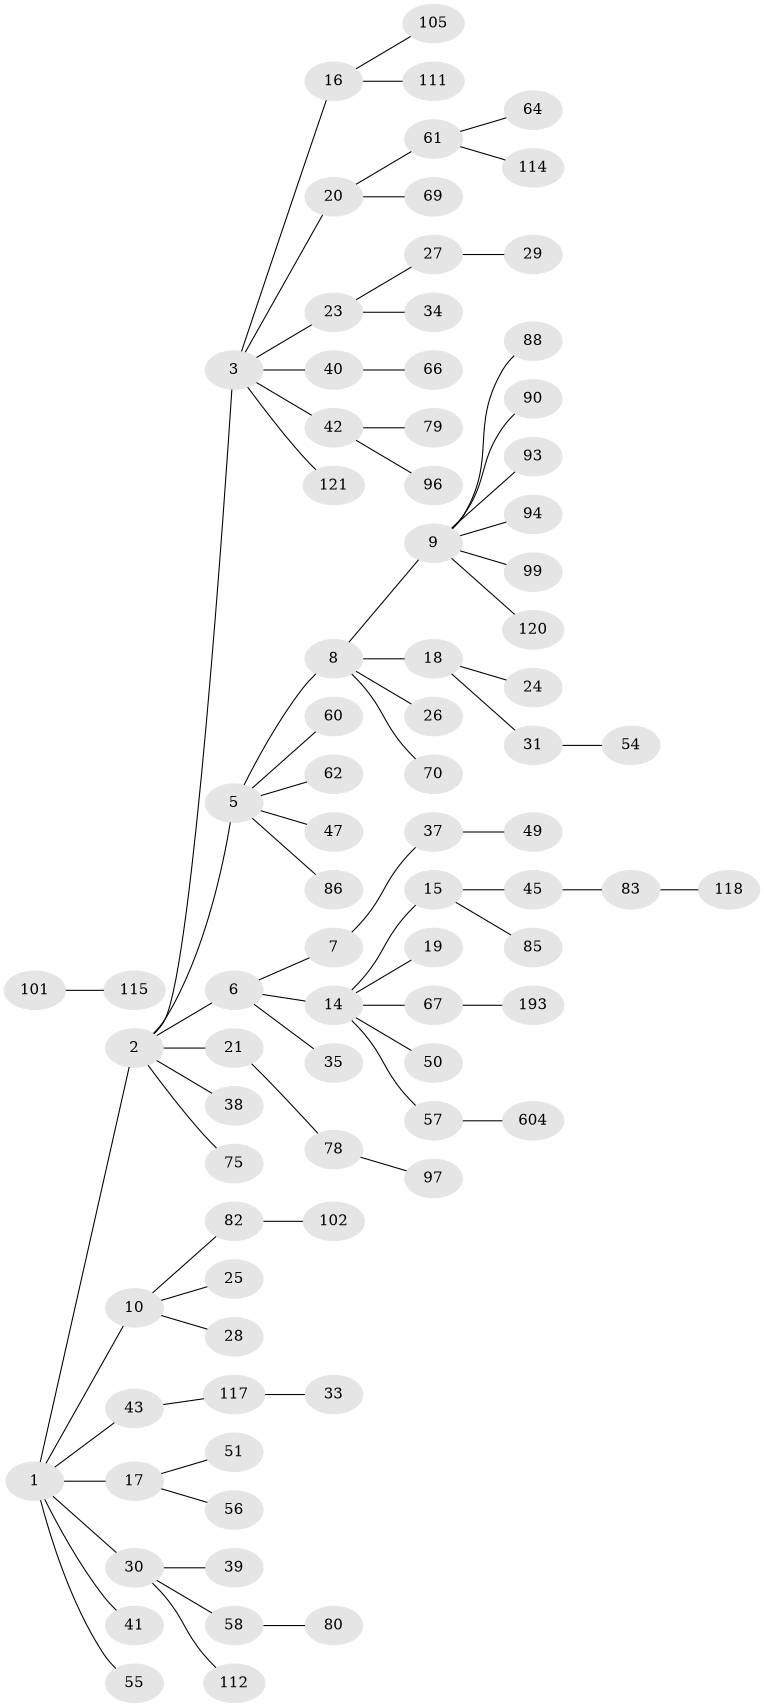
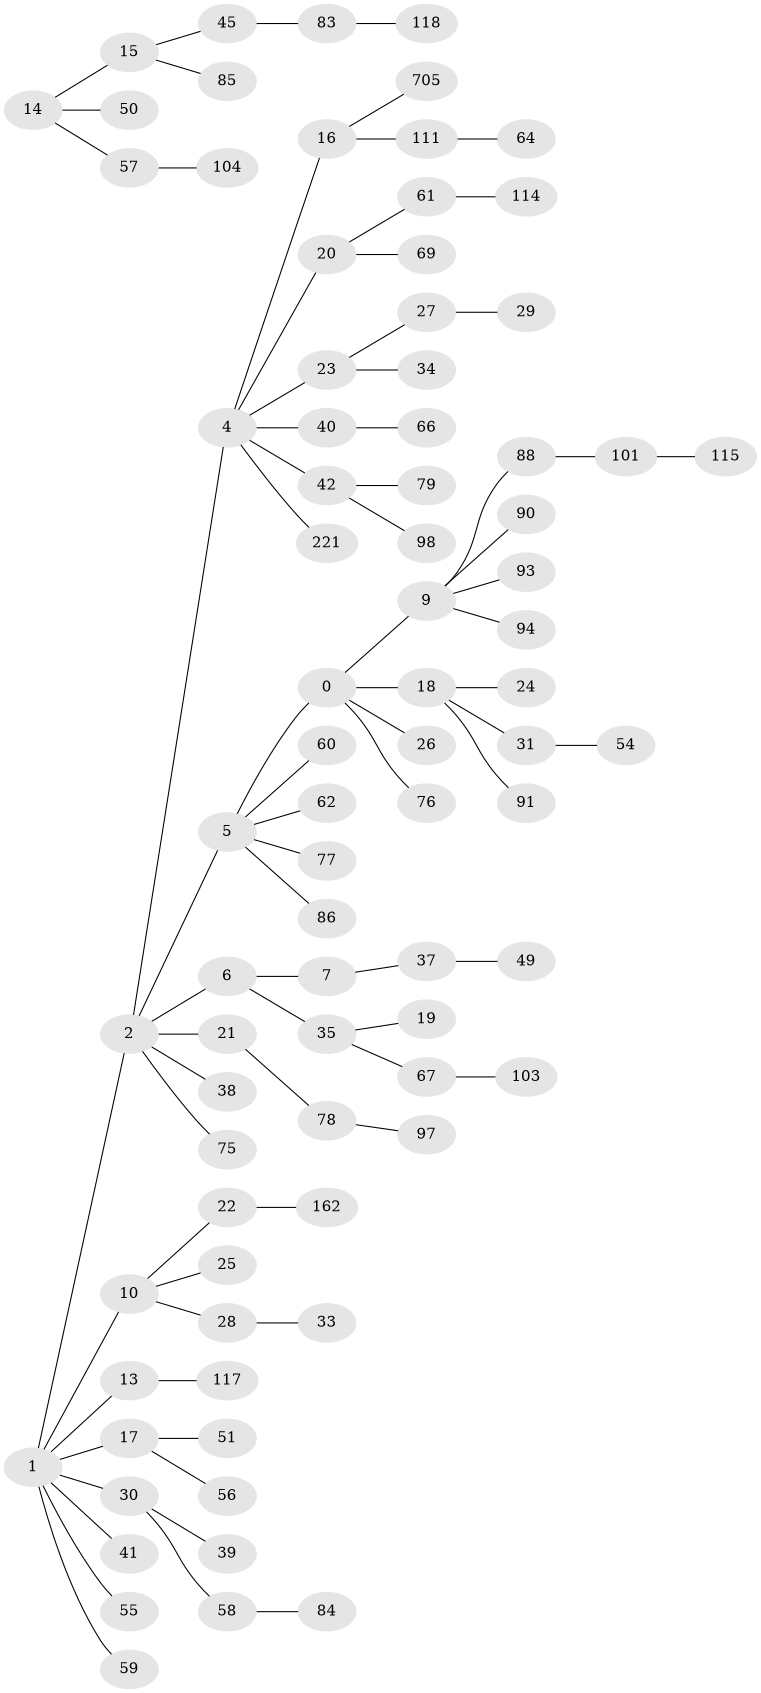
node "105": label "105" -> "705"
edge "64" -- "61": now "64" -- "111"
node "3": label "3" -> "4"
edge "88" -- "101": added
node "121": label "121" -> "221"
node "96": label "96" -> "98"
node "99": removed
node "120": removed
node "8": label "8" -> "0"
node "70": label "70" -> "76"
node "91": added
node "47": label "47" -> "77"
edge "19" -- "14": now "19" -- "35"
edge "6" -- "14": removed
edge "14" -- "67": now "35" -- "67"
node "193": label "193" -> "103"
node "604": label "604" -> "104"
node "82": label "82" -> "22"
node "102": label "102" -> "162"
edge "117" -- "33": now "28" -- "33"
node "43": label "43" -> "13"
node "80": label "80" -> "84"
node "59": added
node "112": removed
